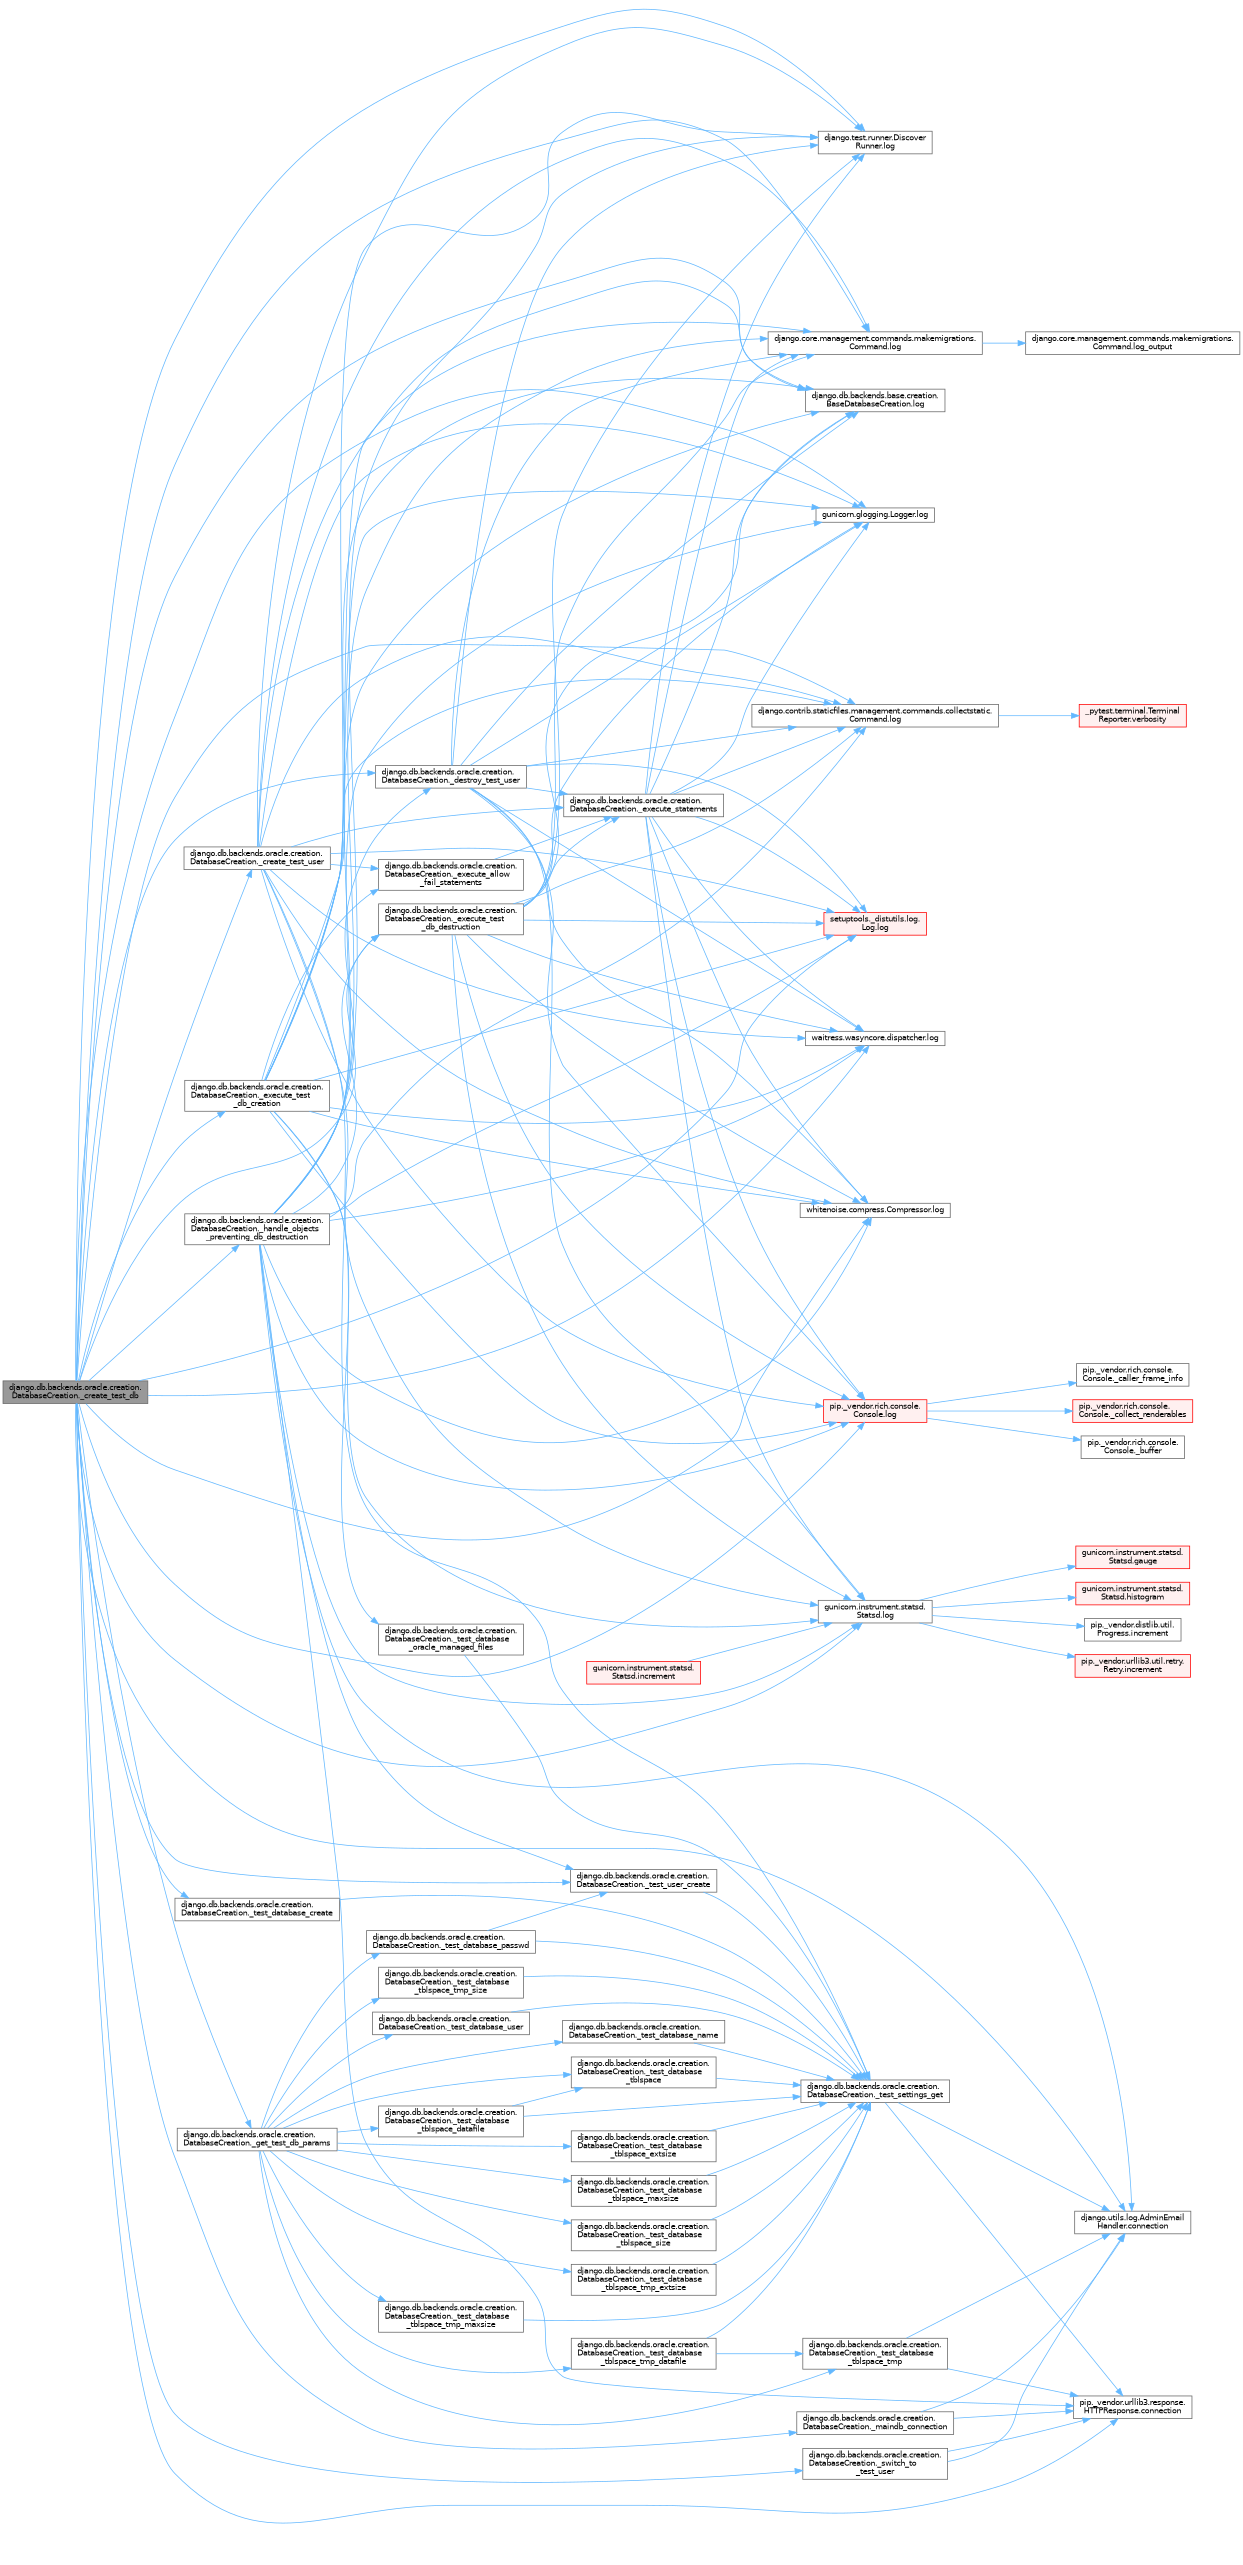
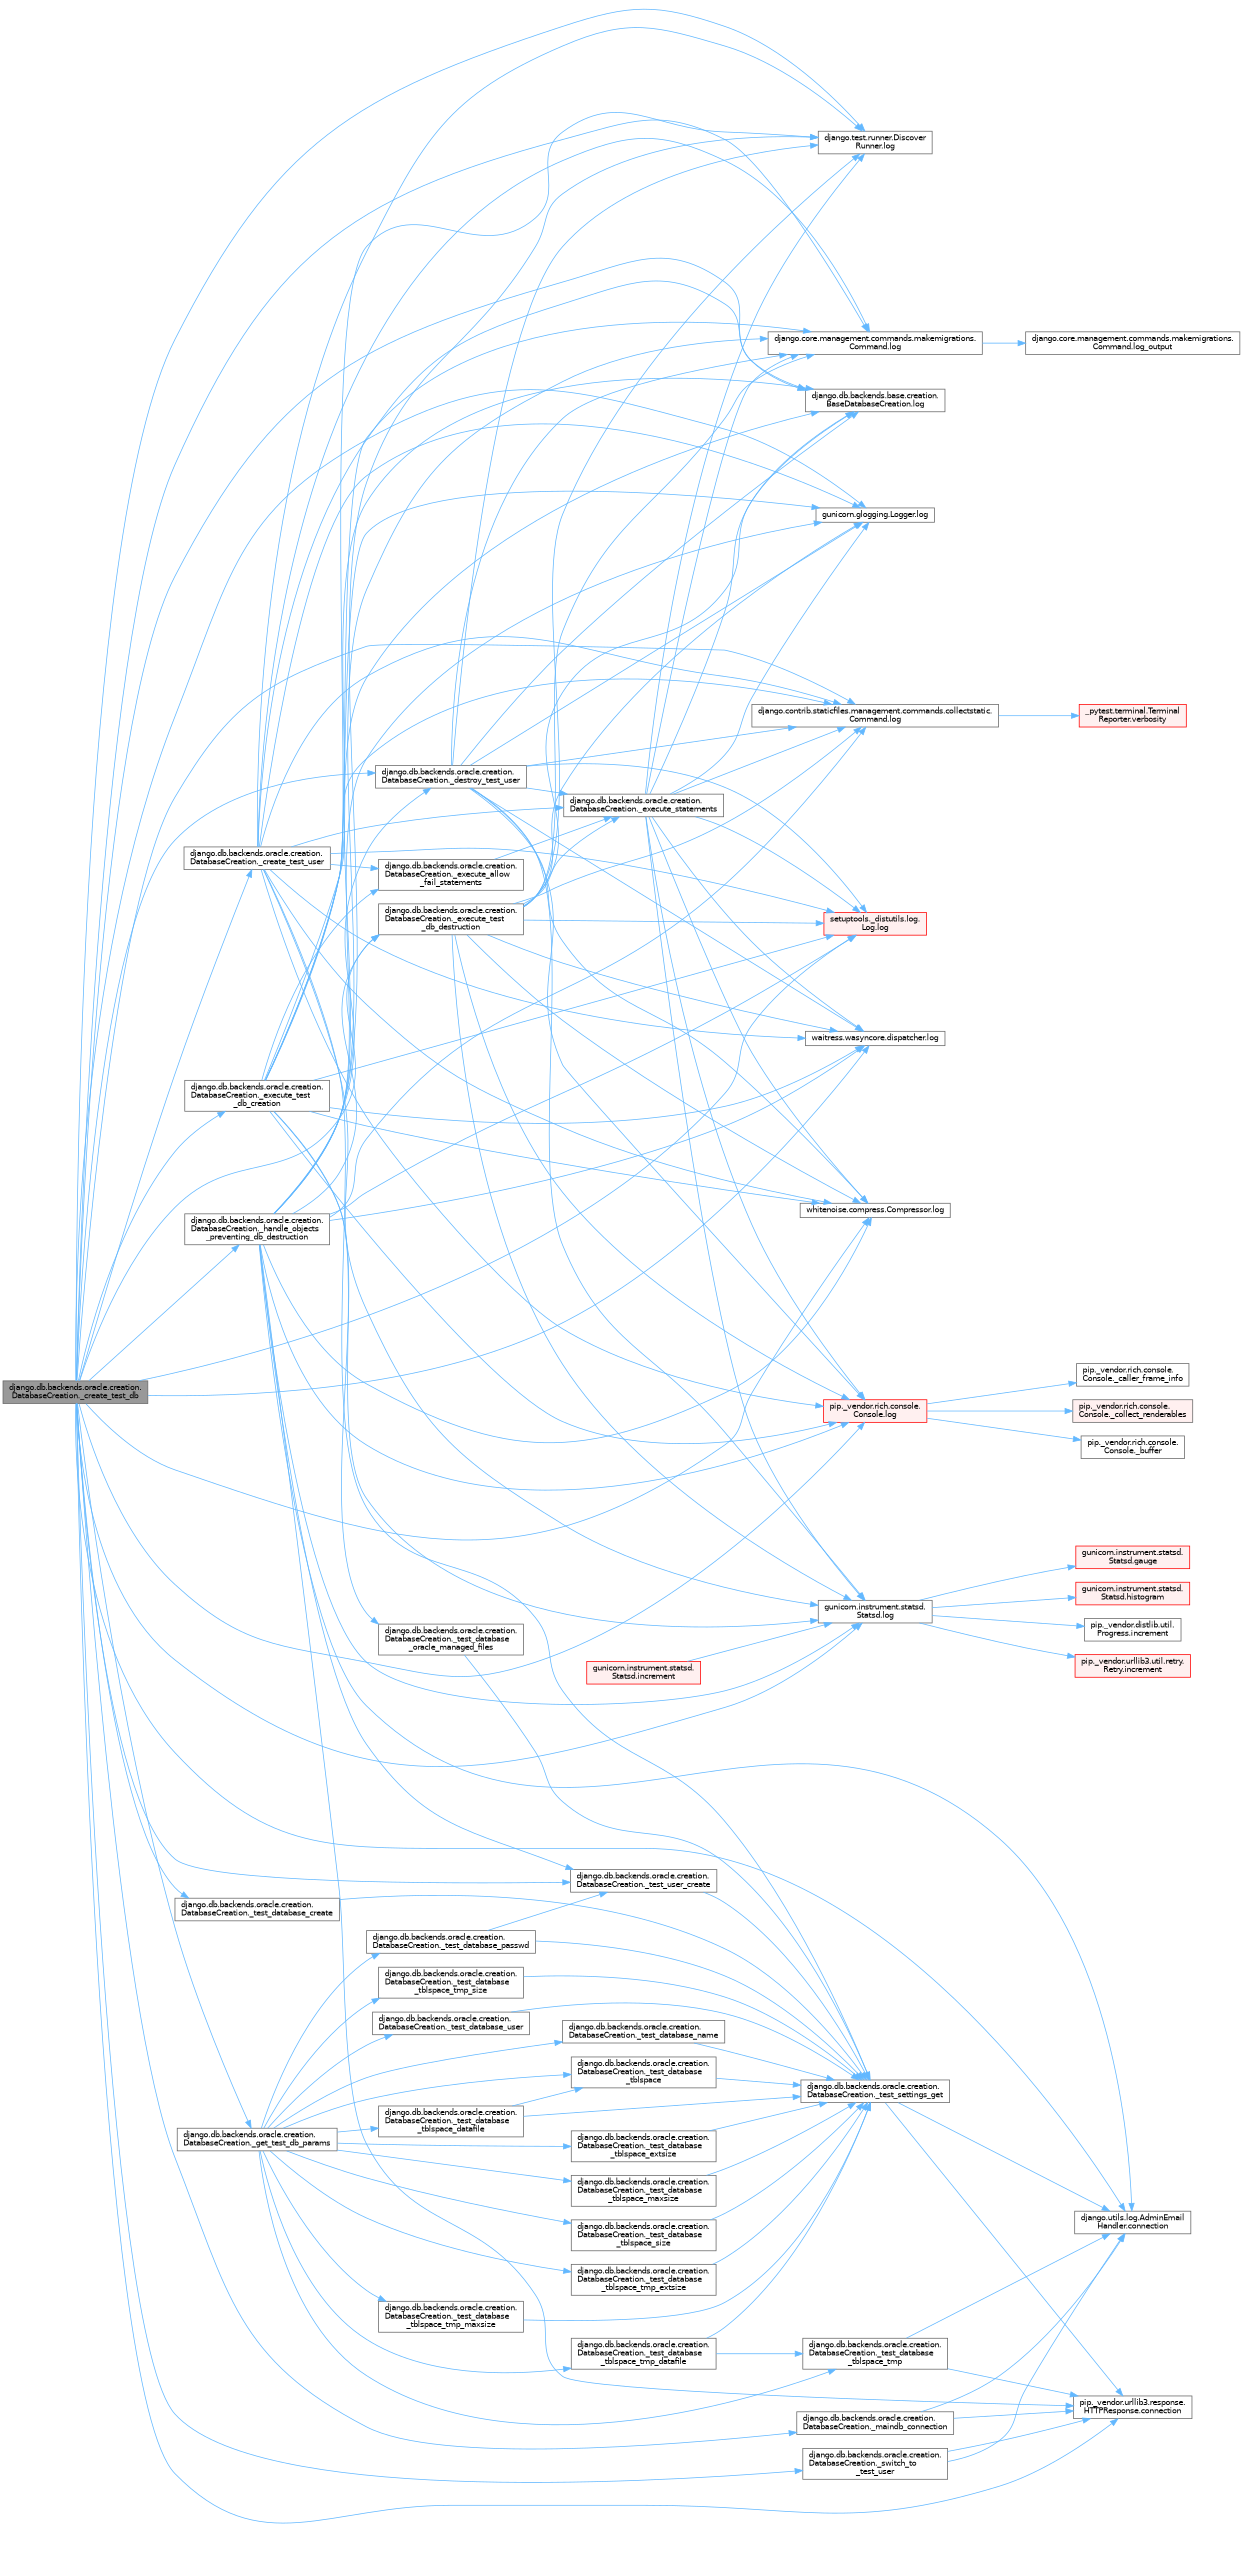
node "pip._vendor.rich.console. Console._collect_renderables": color red -> grey40
